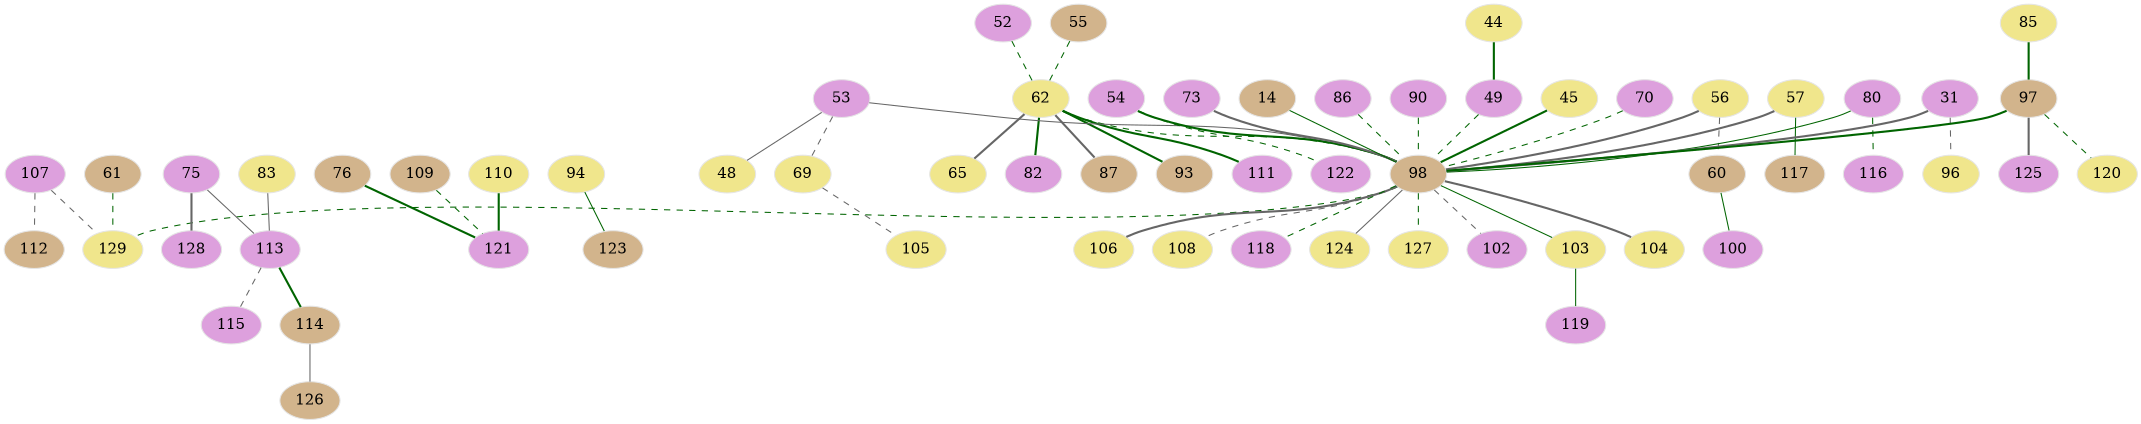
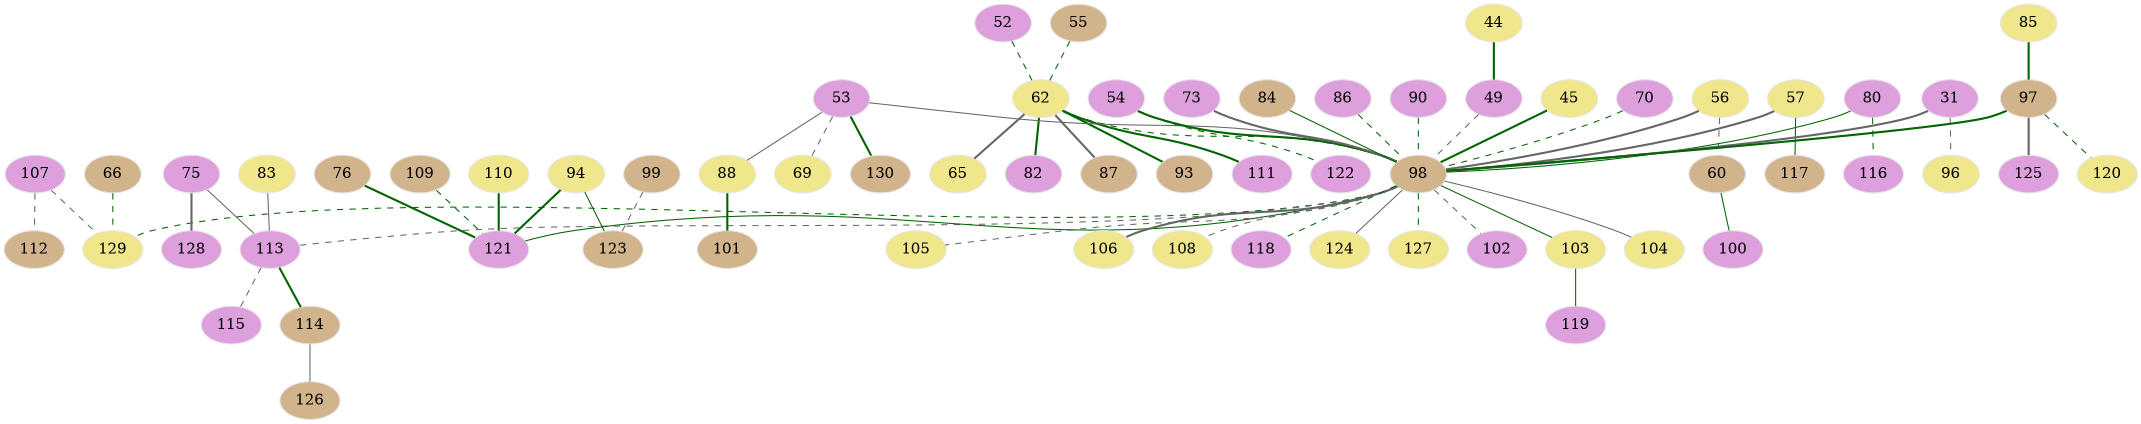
node "14": label "14" -> "84"
edge "49" -- "98": color darkgreen -> gray40
node "61": label "61" -> "66"
node "99": added
node "48": label "48" -> "88"
node "130": added
edge "98" -- "104": style bold -> solid
edge "69" -- "105": now "98" -- "105"
edge "94" -- "121": added
edge "98" -- "121": added
edge "98" -- "113": added
node "101": added
